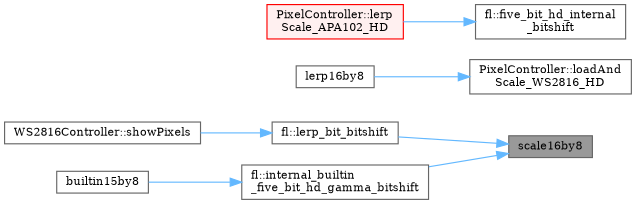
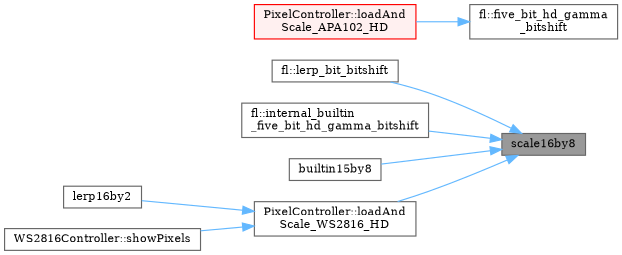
node "PixelController::lerp Scale_APA102_HD": label "PixelController::lerp Scale_APA102_HD" -> "PixelController::loadAnd Scale_APA102_HD"
node "fl::five_bit_hd_internal _bitshift": label "fl::five_bit_hd_internal _bitshift" -> "fl::five_bit_hd_gamma _bitshift"
node "lerp16by8": label "lerp16by8" -> "lerp16by2"
edge "WS2816Controller::showPixels" -> "fl::lerp_bit_bitshift": now "WS2816Controller::showPixels" -> "PixelController::loadAnd Scale_WS2816_HD"
edge "builtin15by8" -> "fl::internal_builtin _five_bit_hd_gamma_bitshift": now "builtin15by8" -> "scale16by8"
edge "PixelController::loadAnd Scale_WS2816_HD" -> "scale16by8": added
